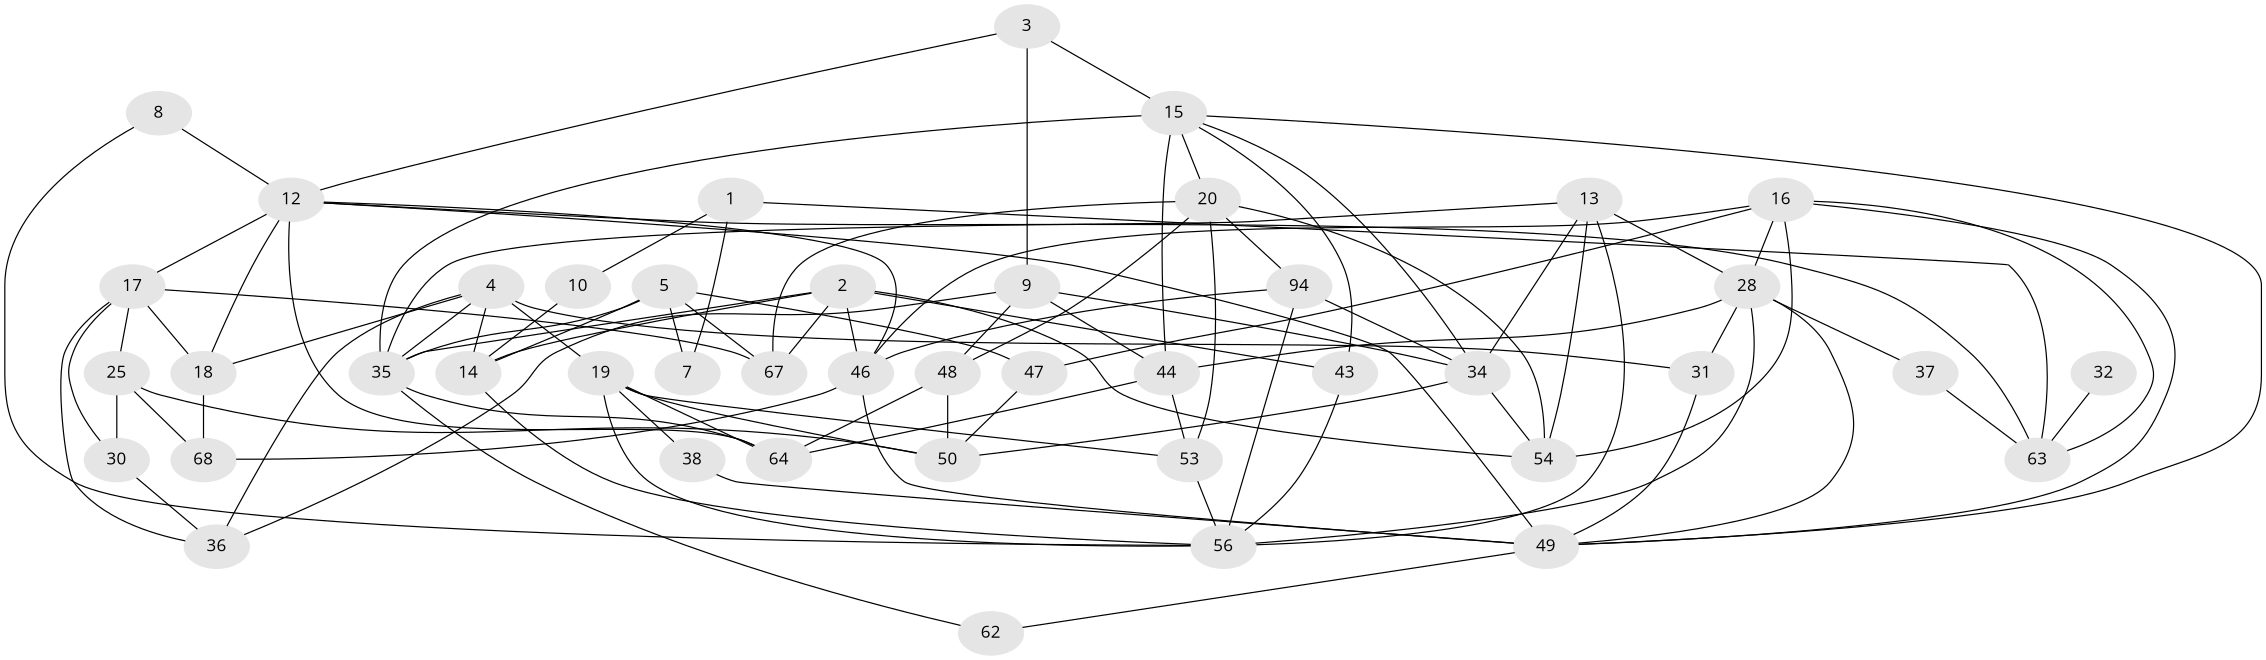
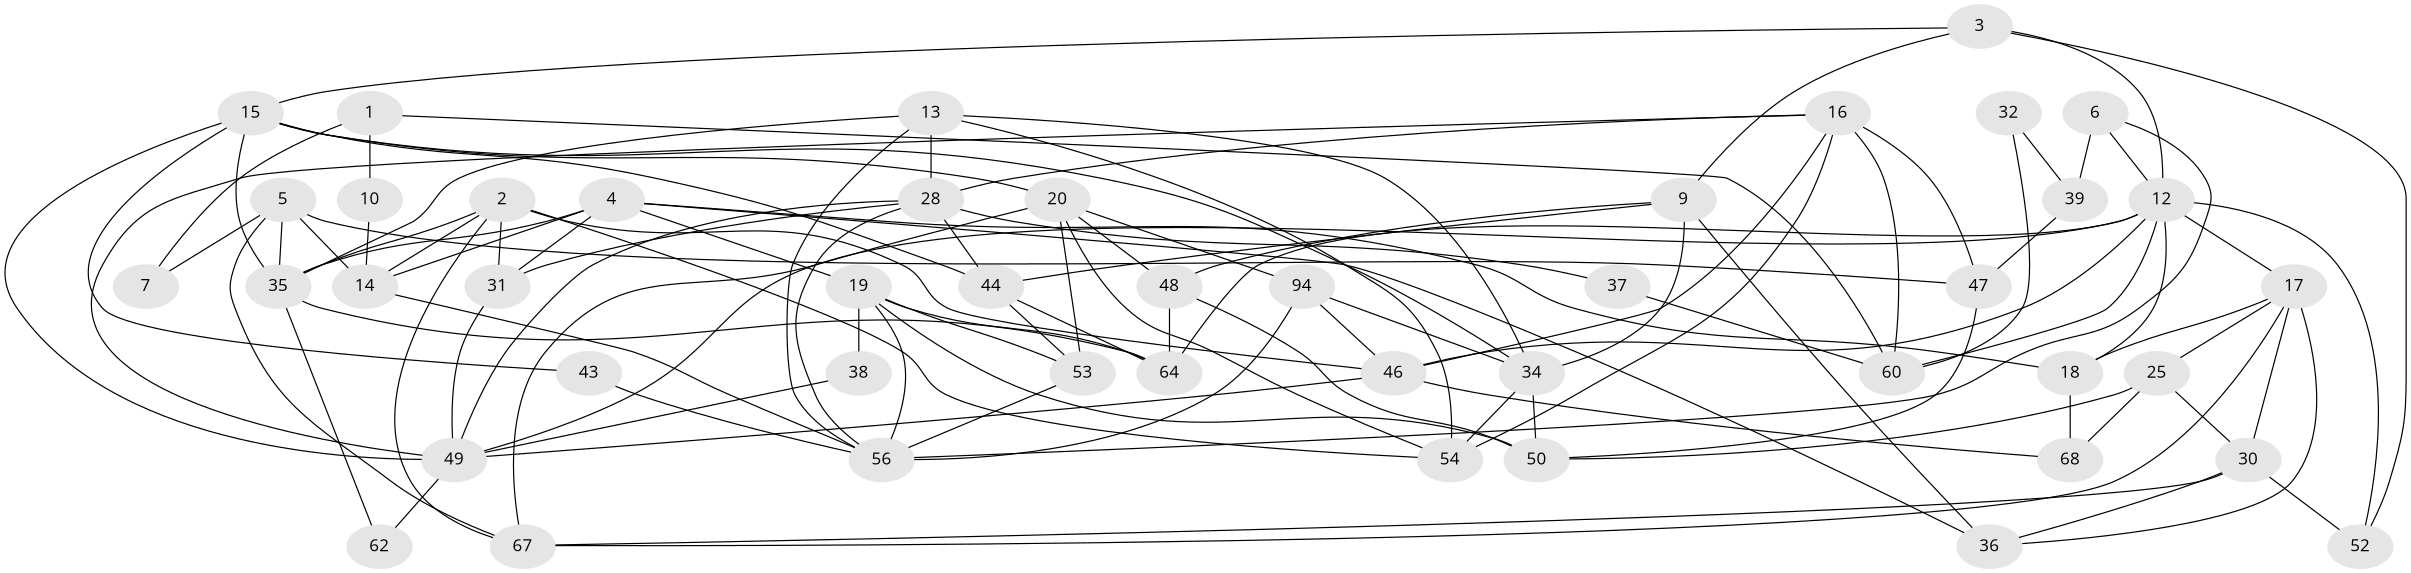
node "8": label "8" -> "6"
node "39": added
edge "2" -- "43": now "2" -- "31"
node "63": label "63" -> "60"
edge "30" -- "67": added
node "52": added
